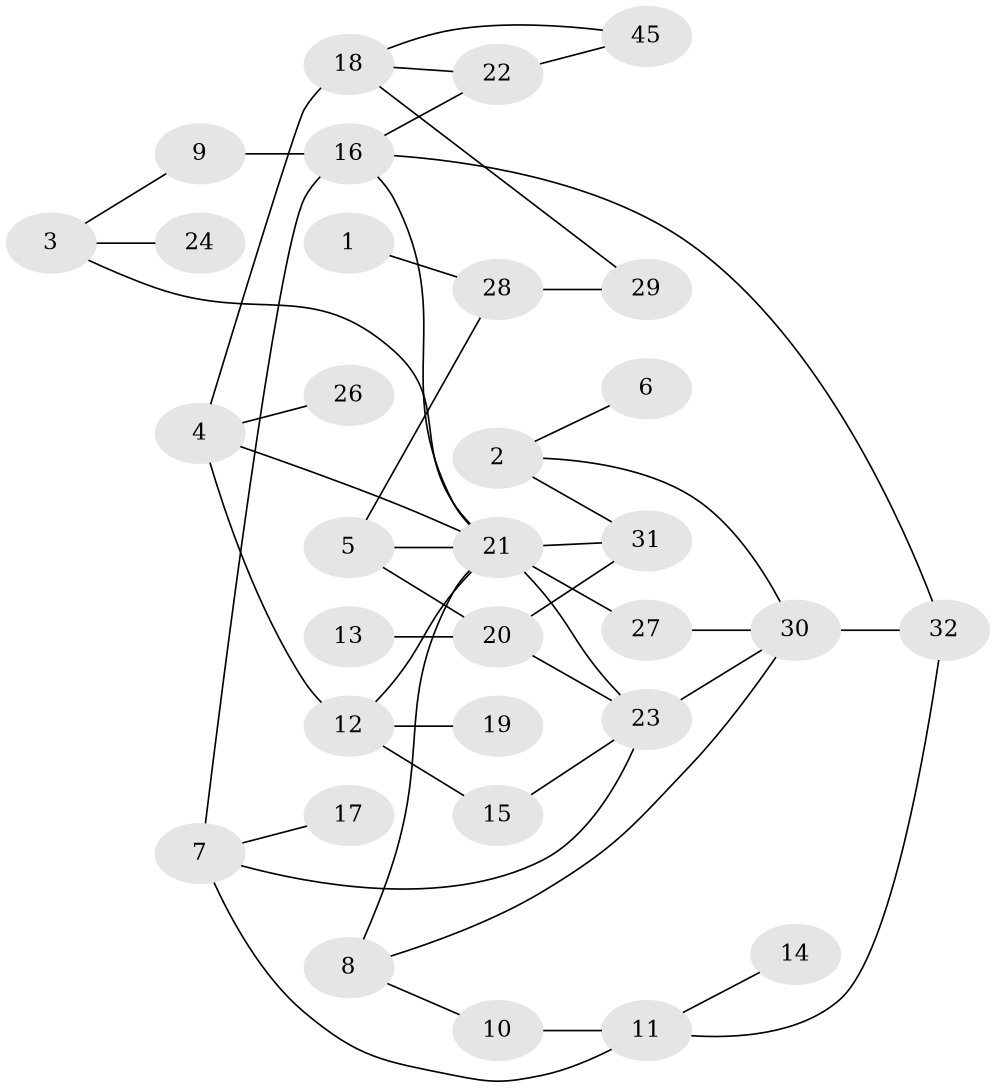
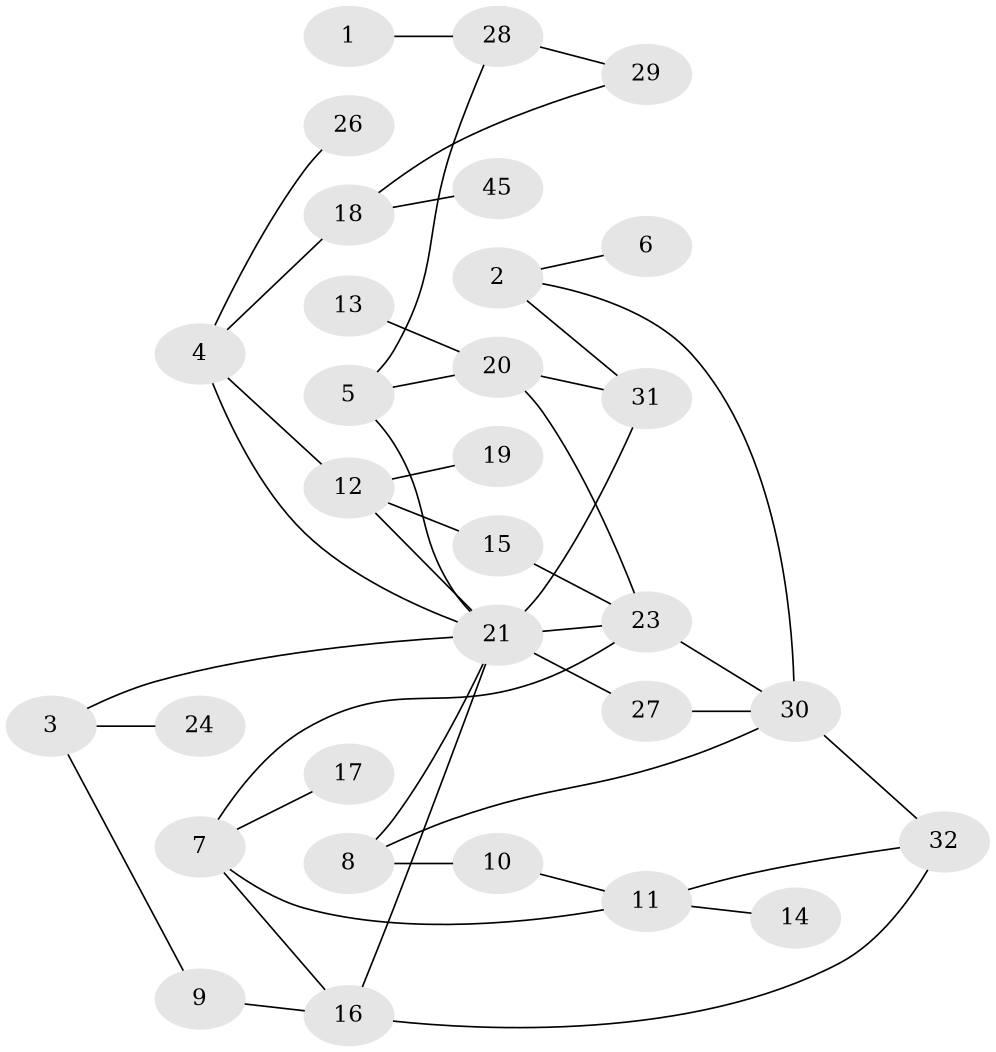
node "22": removed
